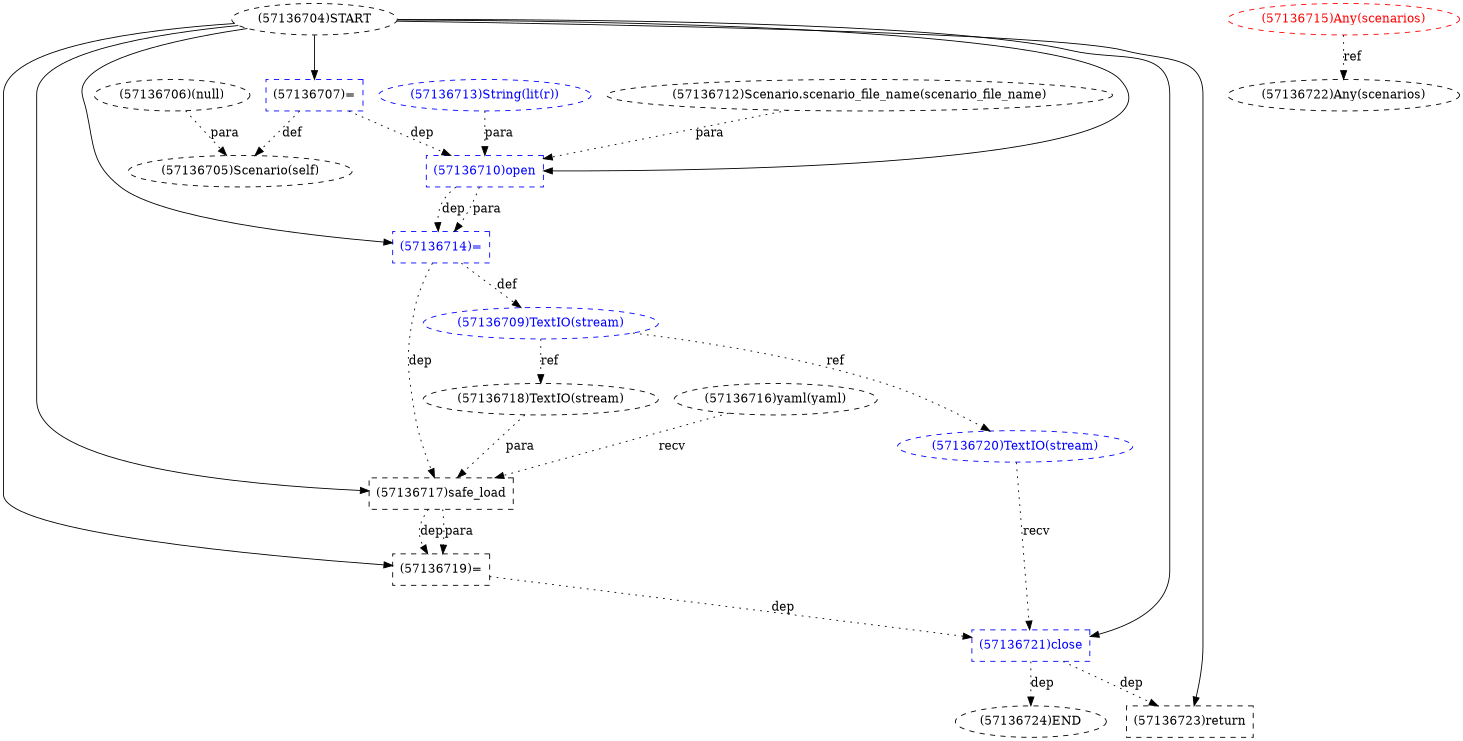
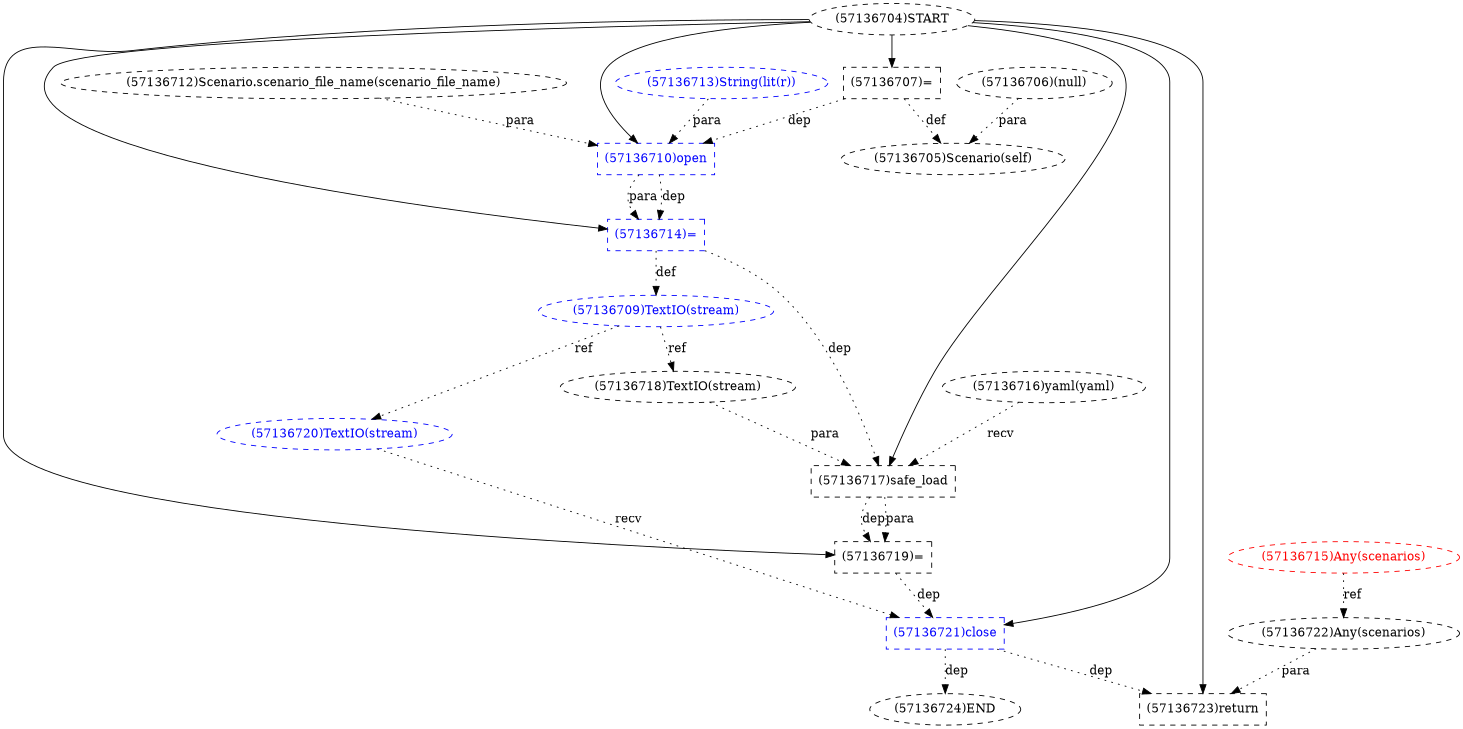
node "(57136707)=": color blue -> black
edge "(57136722)Any(scenarios)" -> "(57136723)return": added, label "para"
